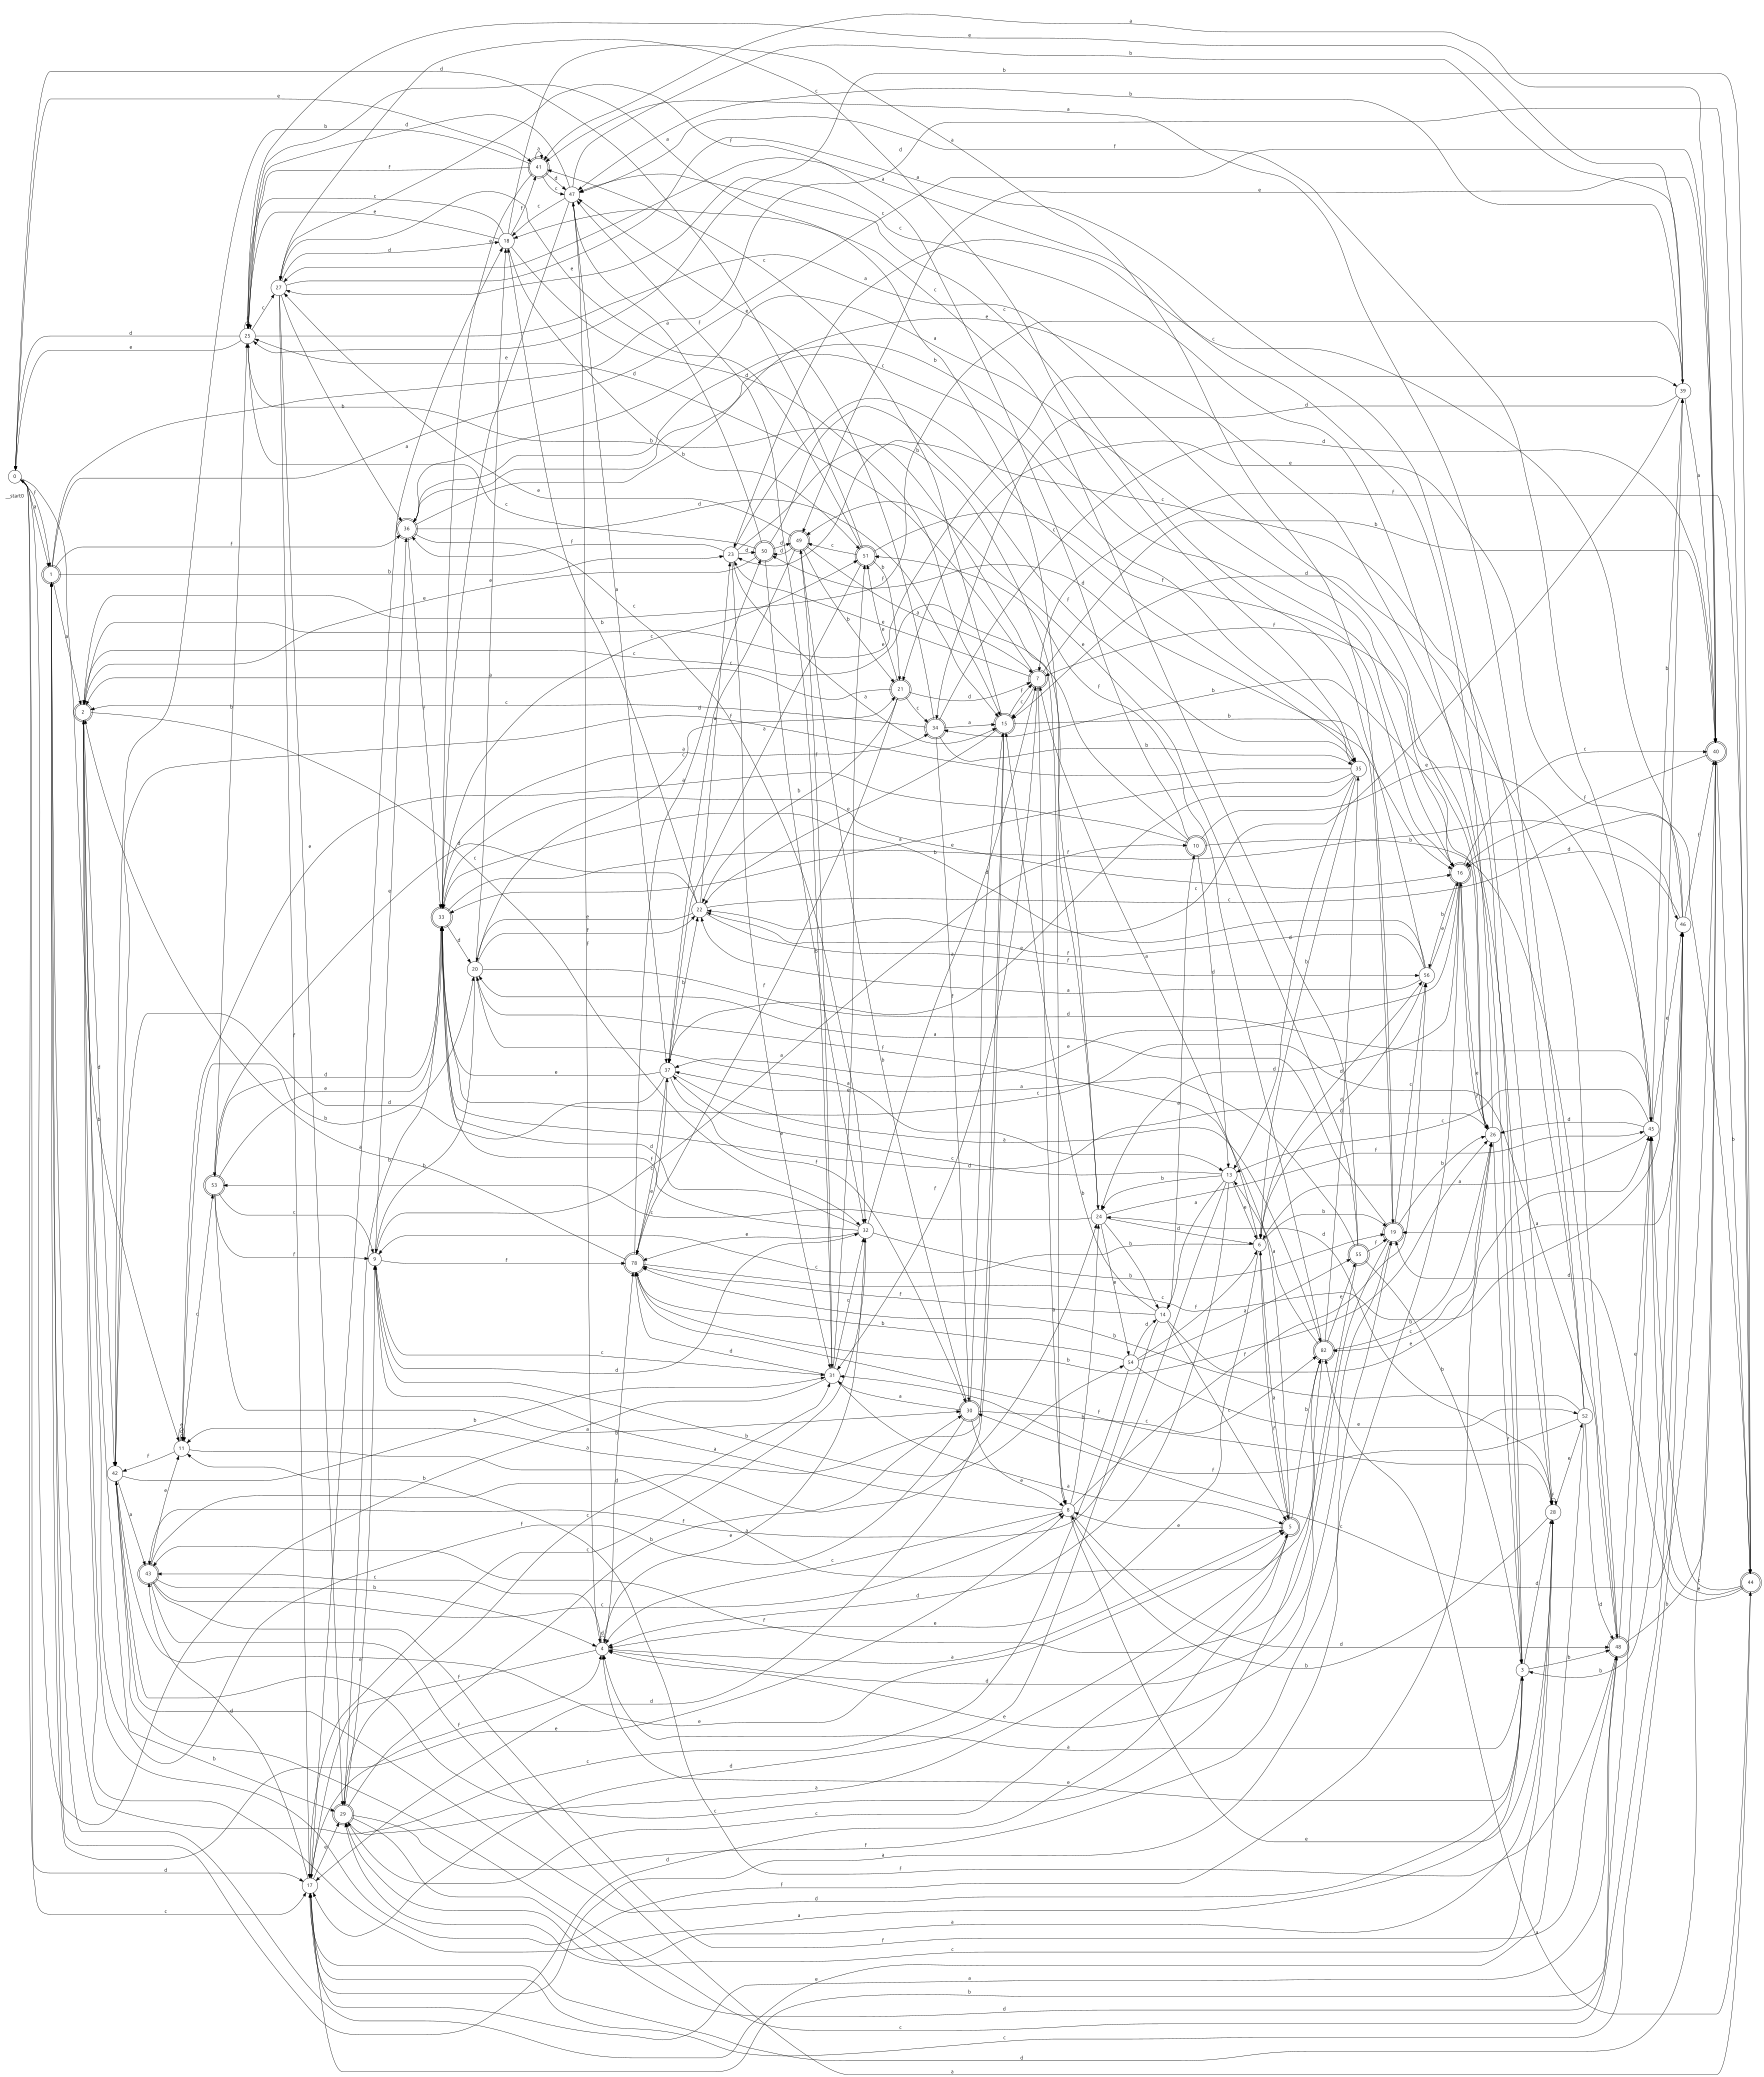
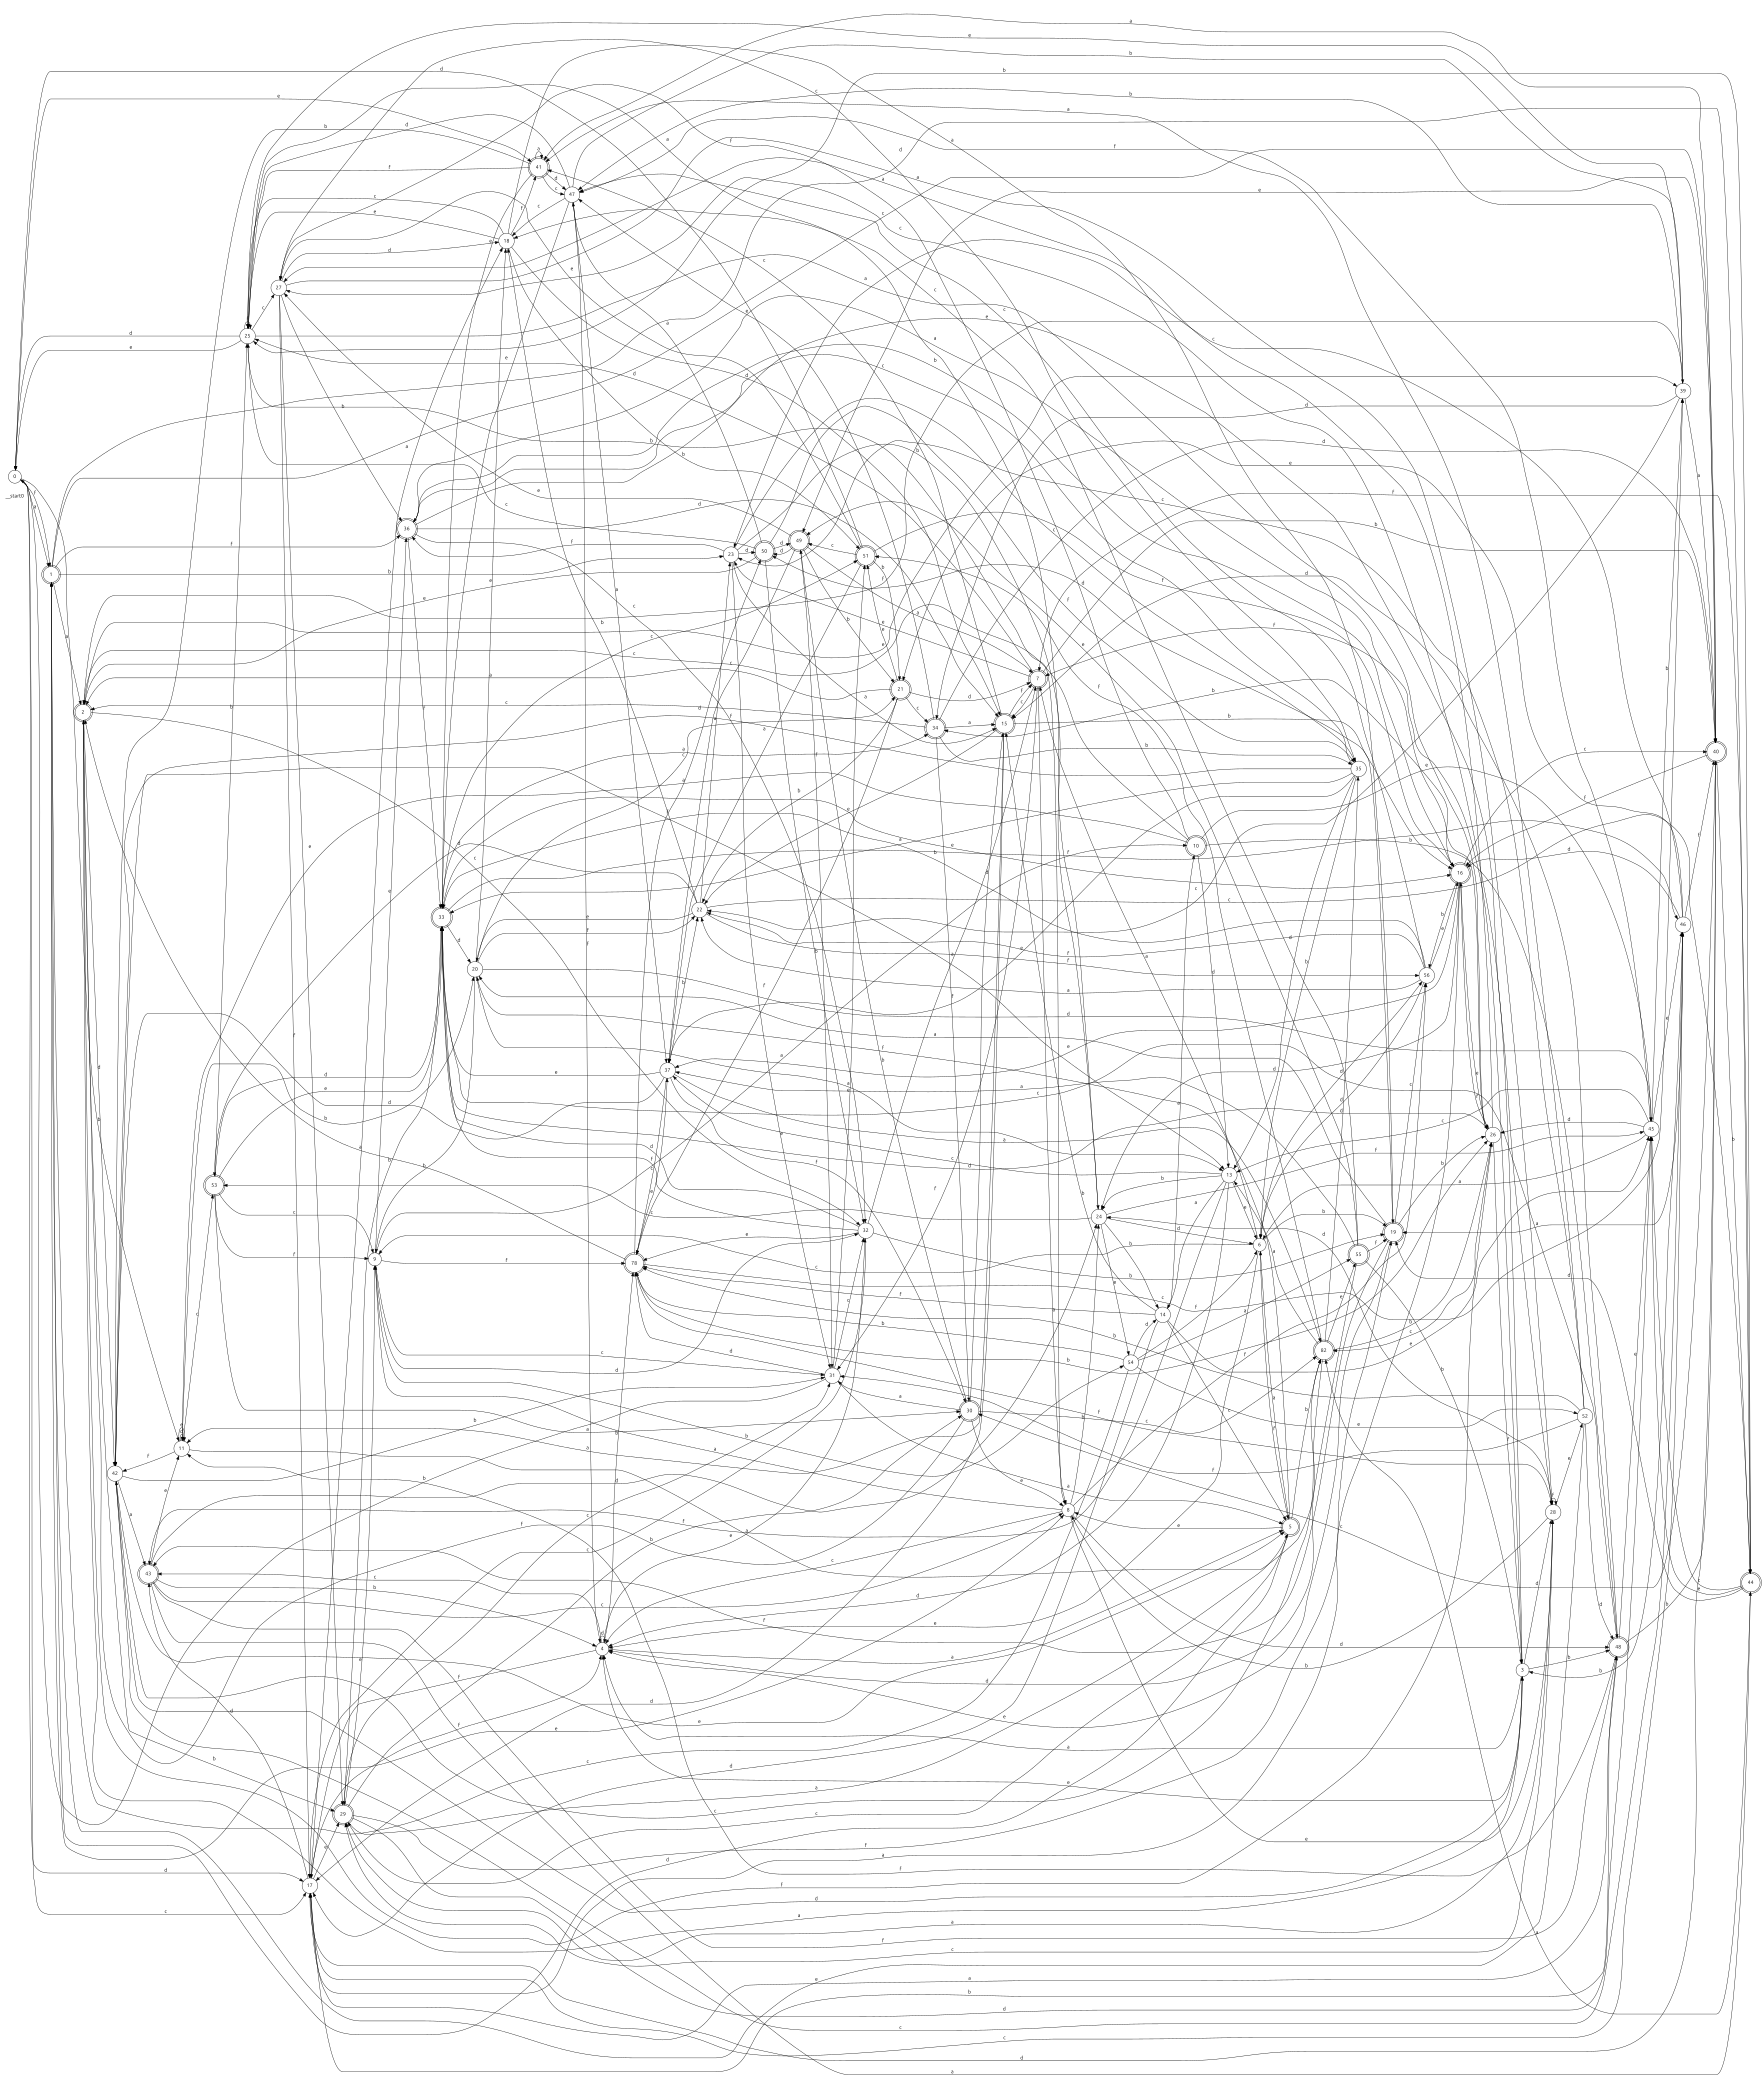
edge "31" -> "47": removed, label "f"
edge "42" -> "13": added, label "f"
